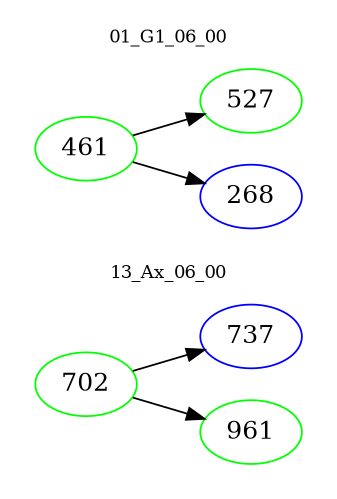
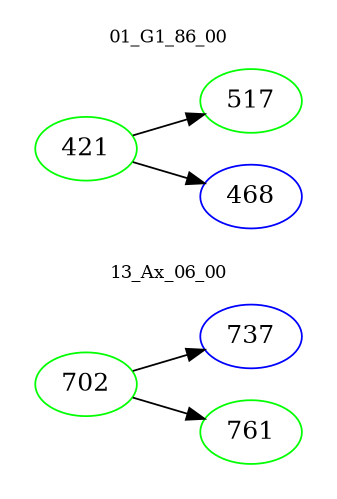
cluster "01_G1_06_00": label "01_G1_06_00" -> "01_G1_86_00"
node "527": label "527" -> "517"
node "461": label "461" -> "421"
node "268": label "268" -> "468"
node "961": label "961" -> "761"
